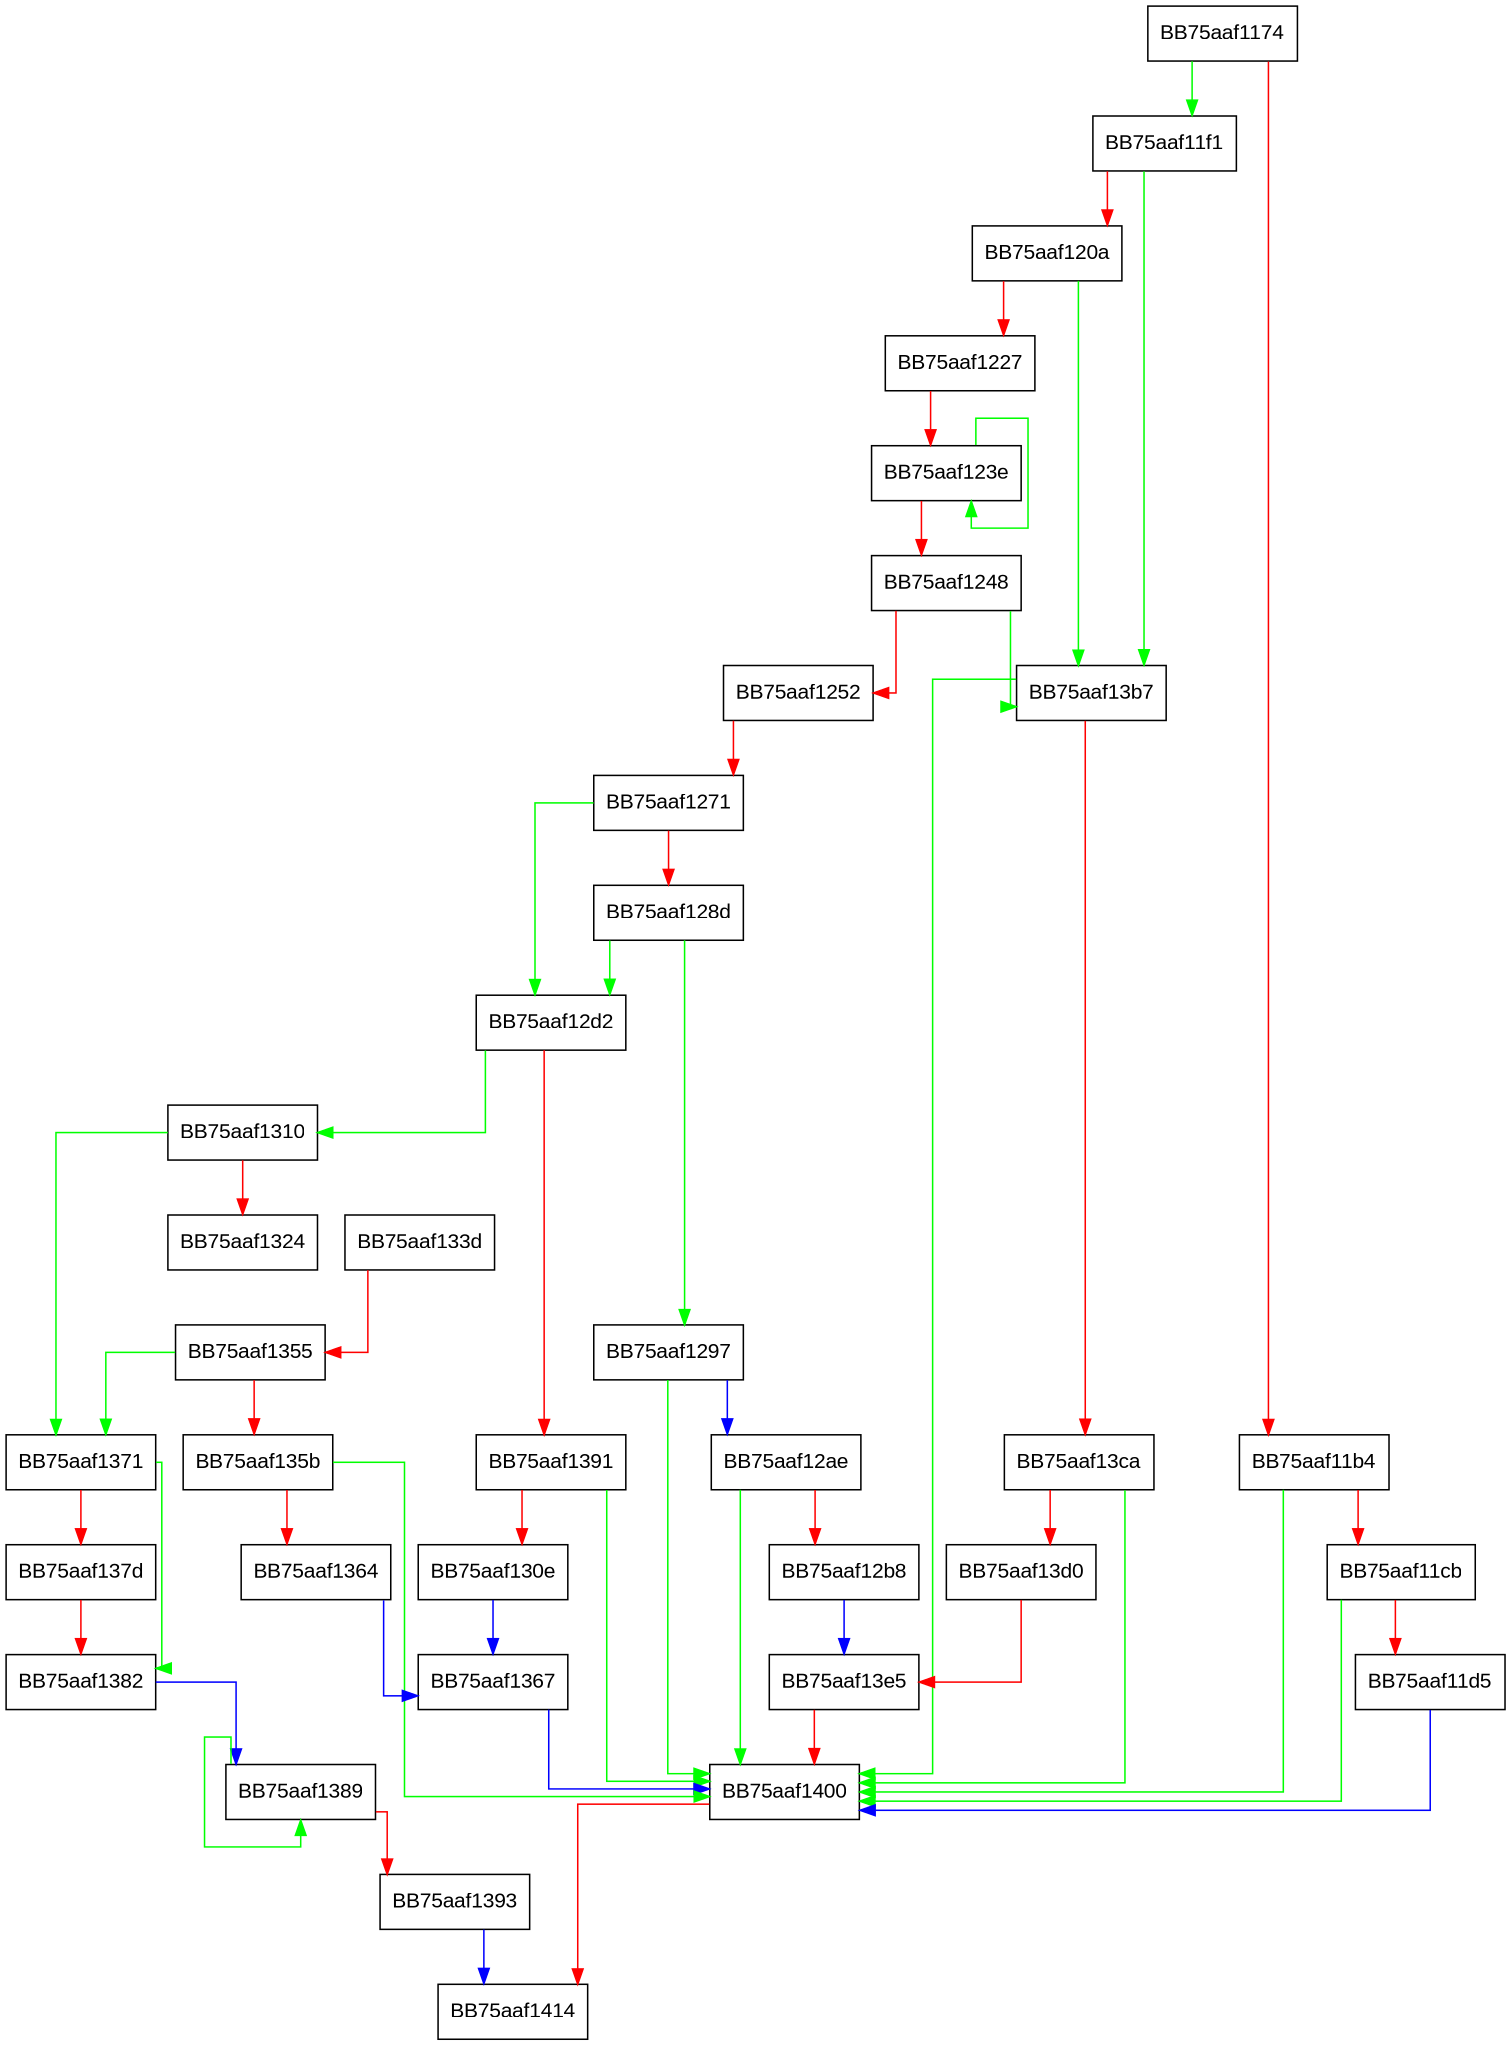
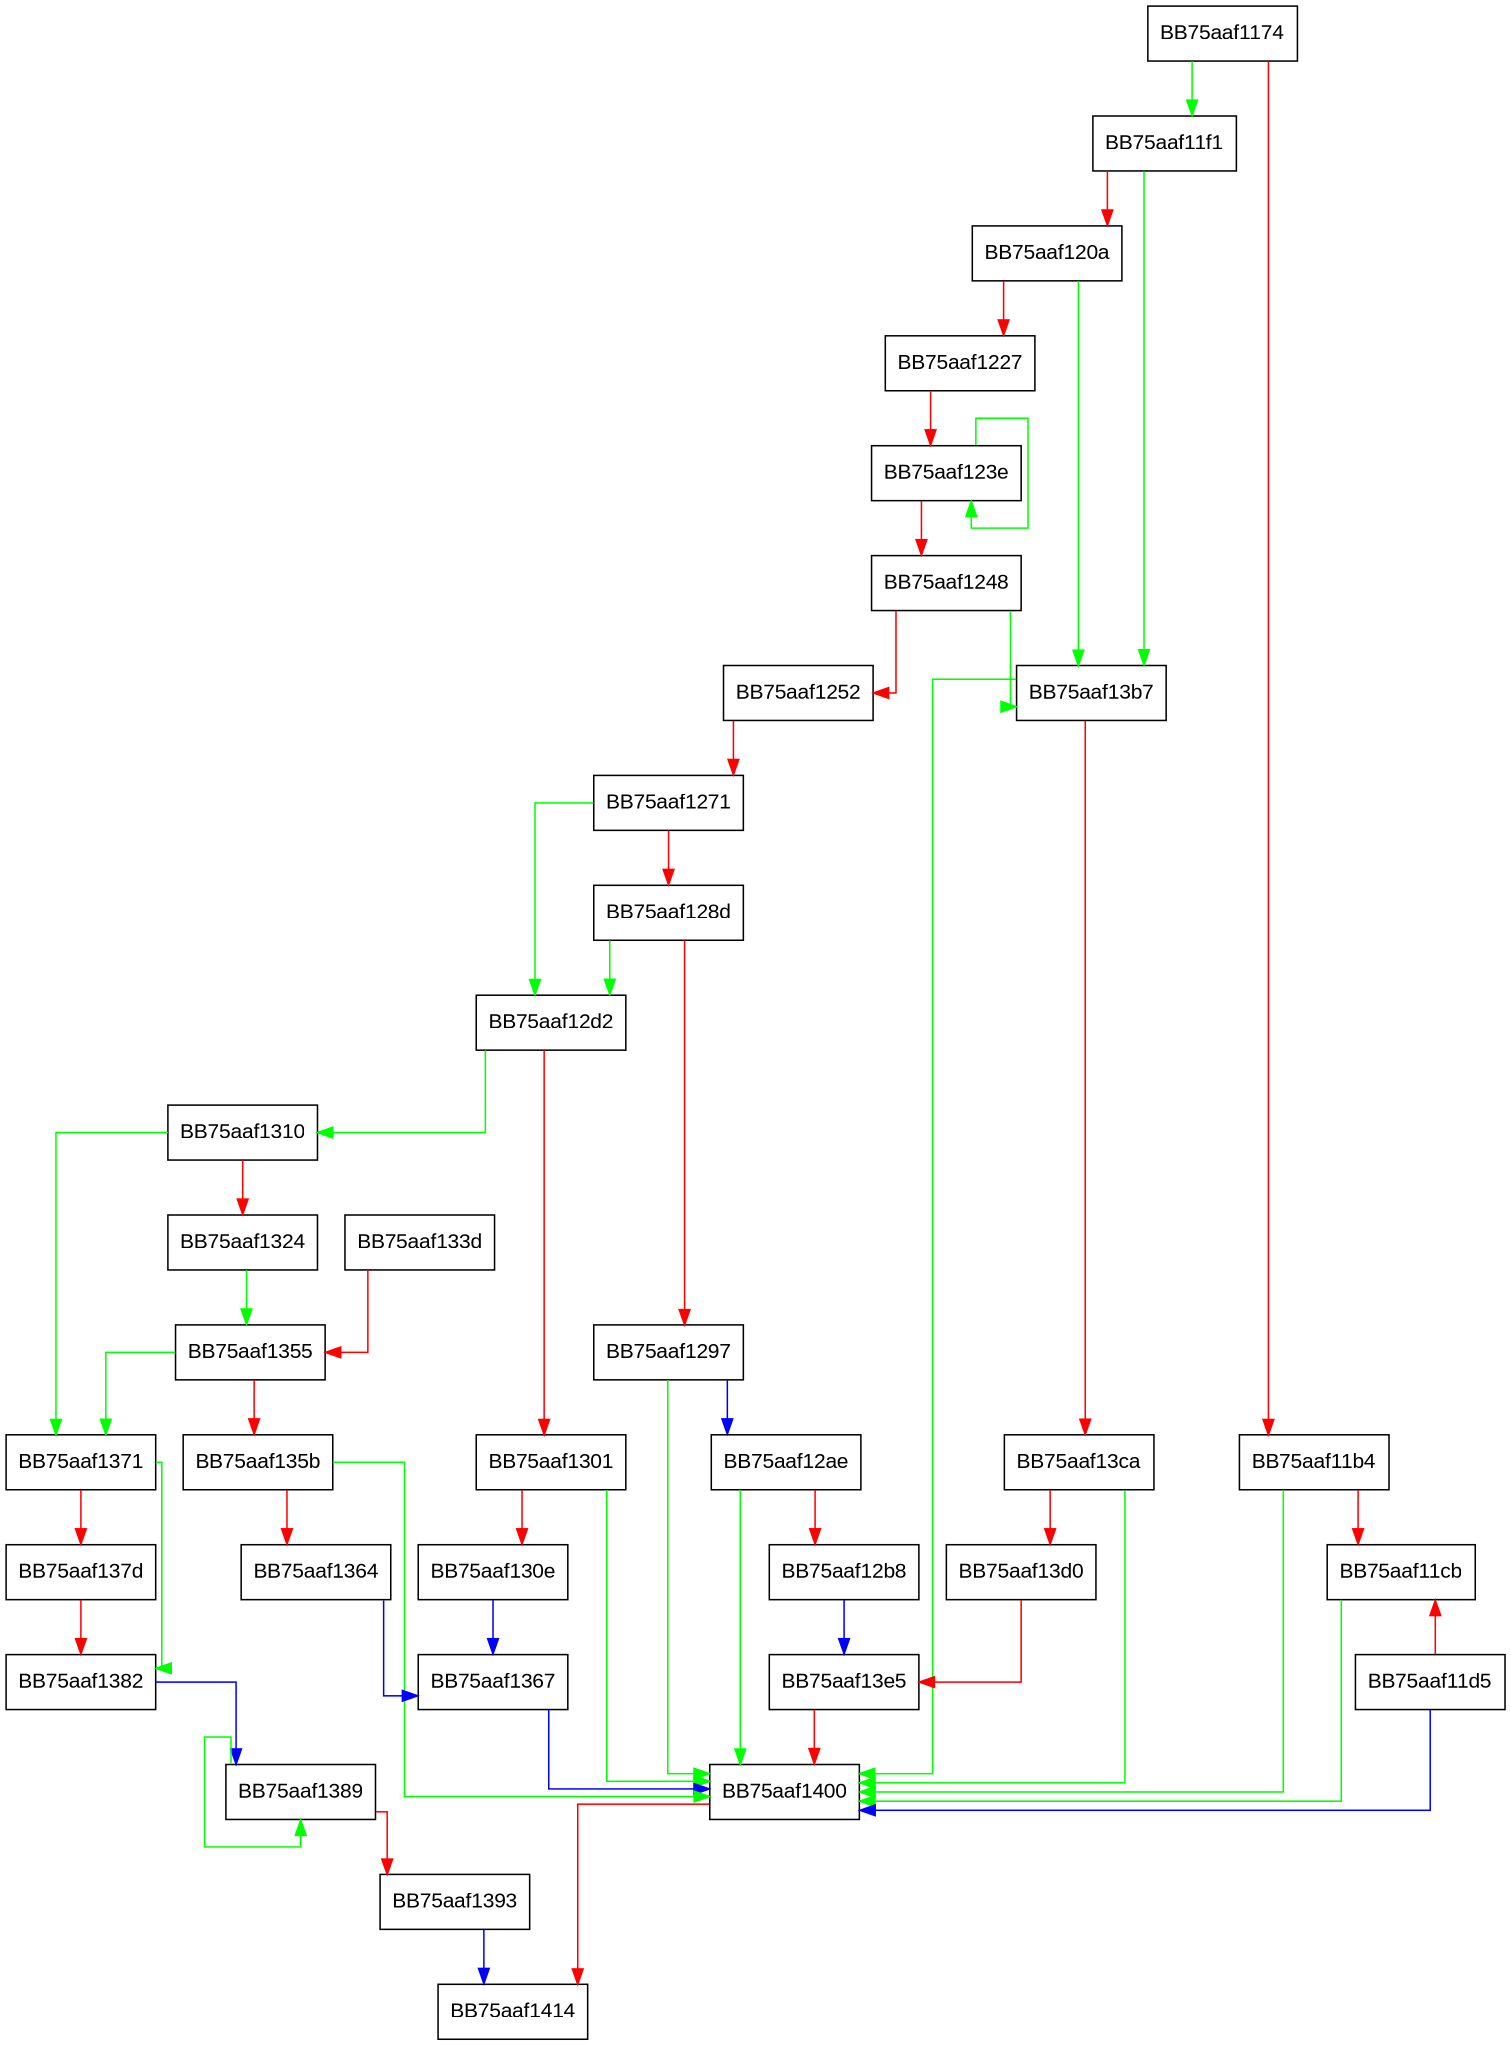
edge "BB75aaf128d" -> "BB75aaf1297": color green -> red
edge "BB75aaf1324" -> "BB75aaf1355": added
node "BB75aaf1391": label "BB75aaf1391" -> "BB75aaf1301"
edge "BB75aaf11cb" -> "BB75aaf11d5": reversed
